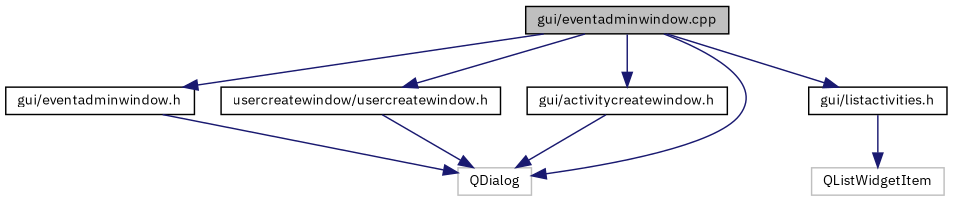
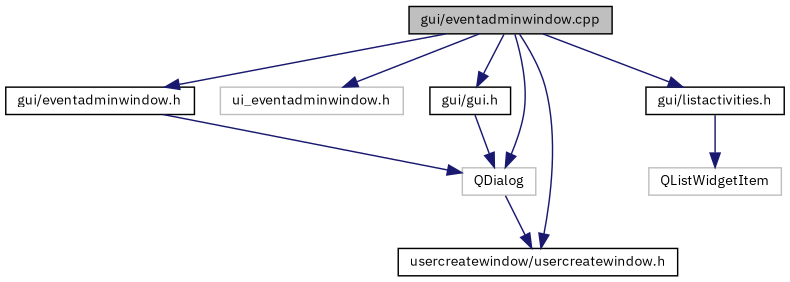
node "ui_eventadminwindow.h": added
node "gui/activitycreatewindow.h": label "gui/activitycreatewindow.h" -> "gui/gui.h"
edge "usercreatewindow/usercreatewindow.h" -> "QDialog": reversed
